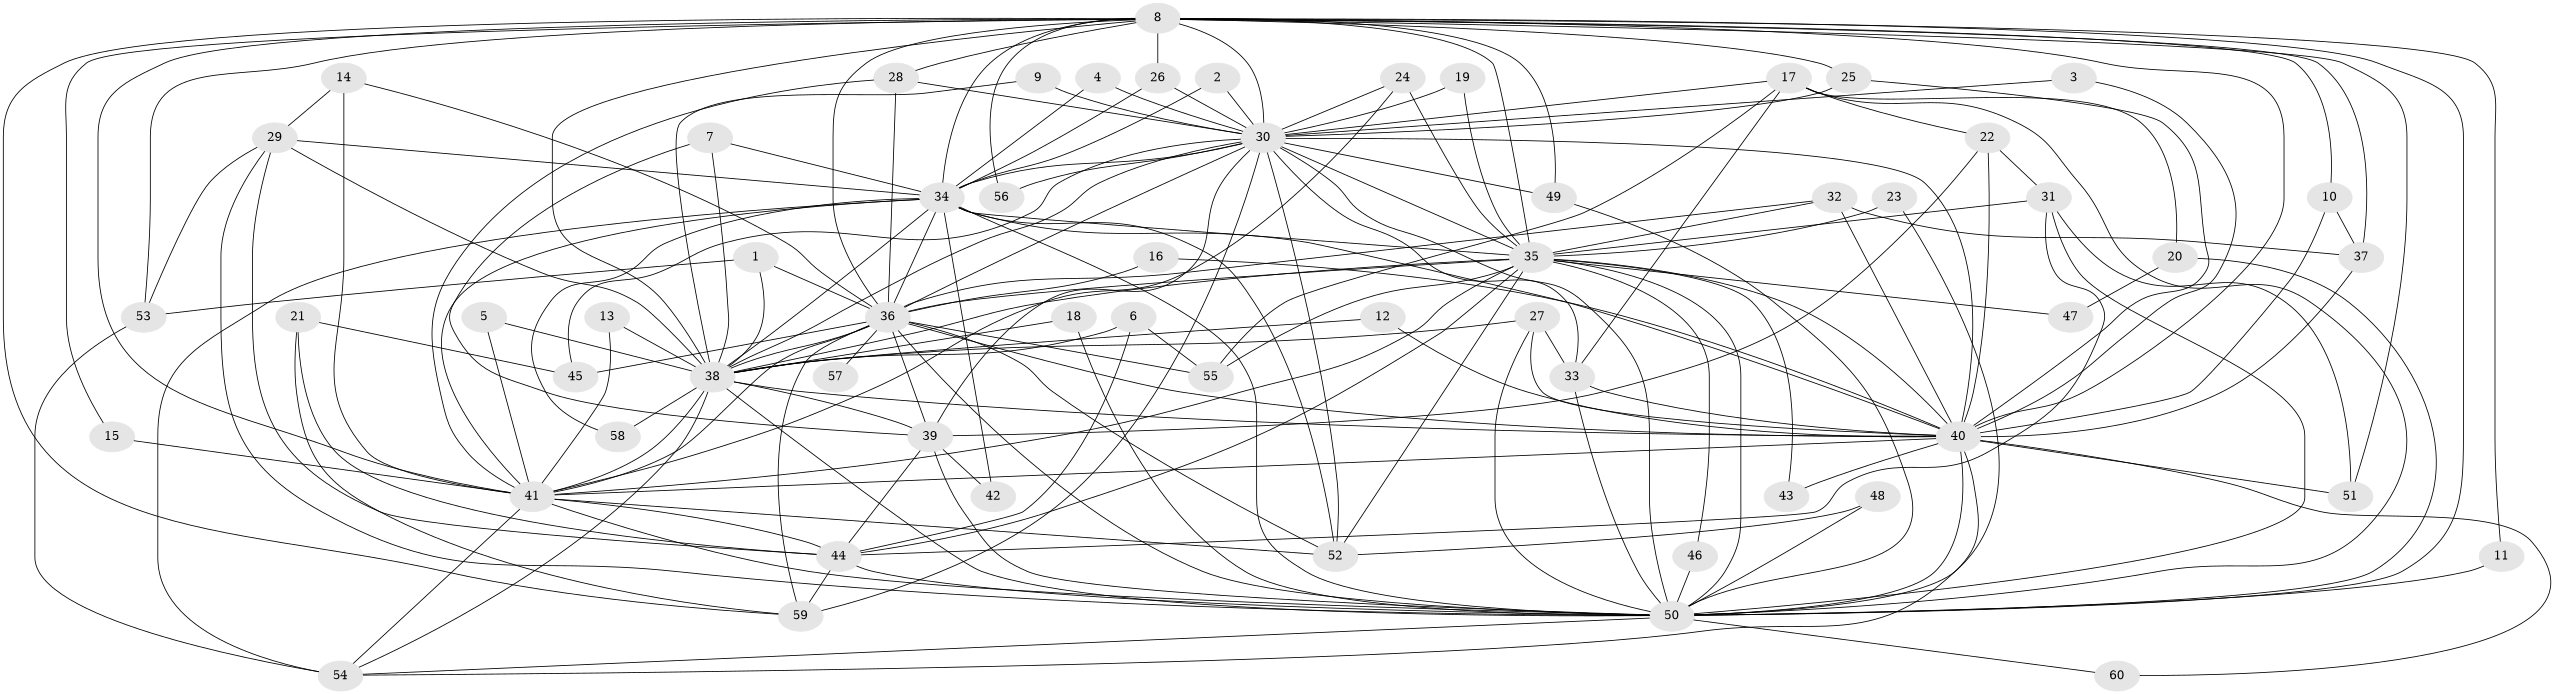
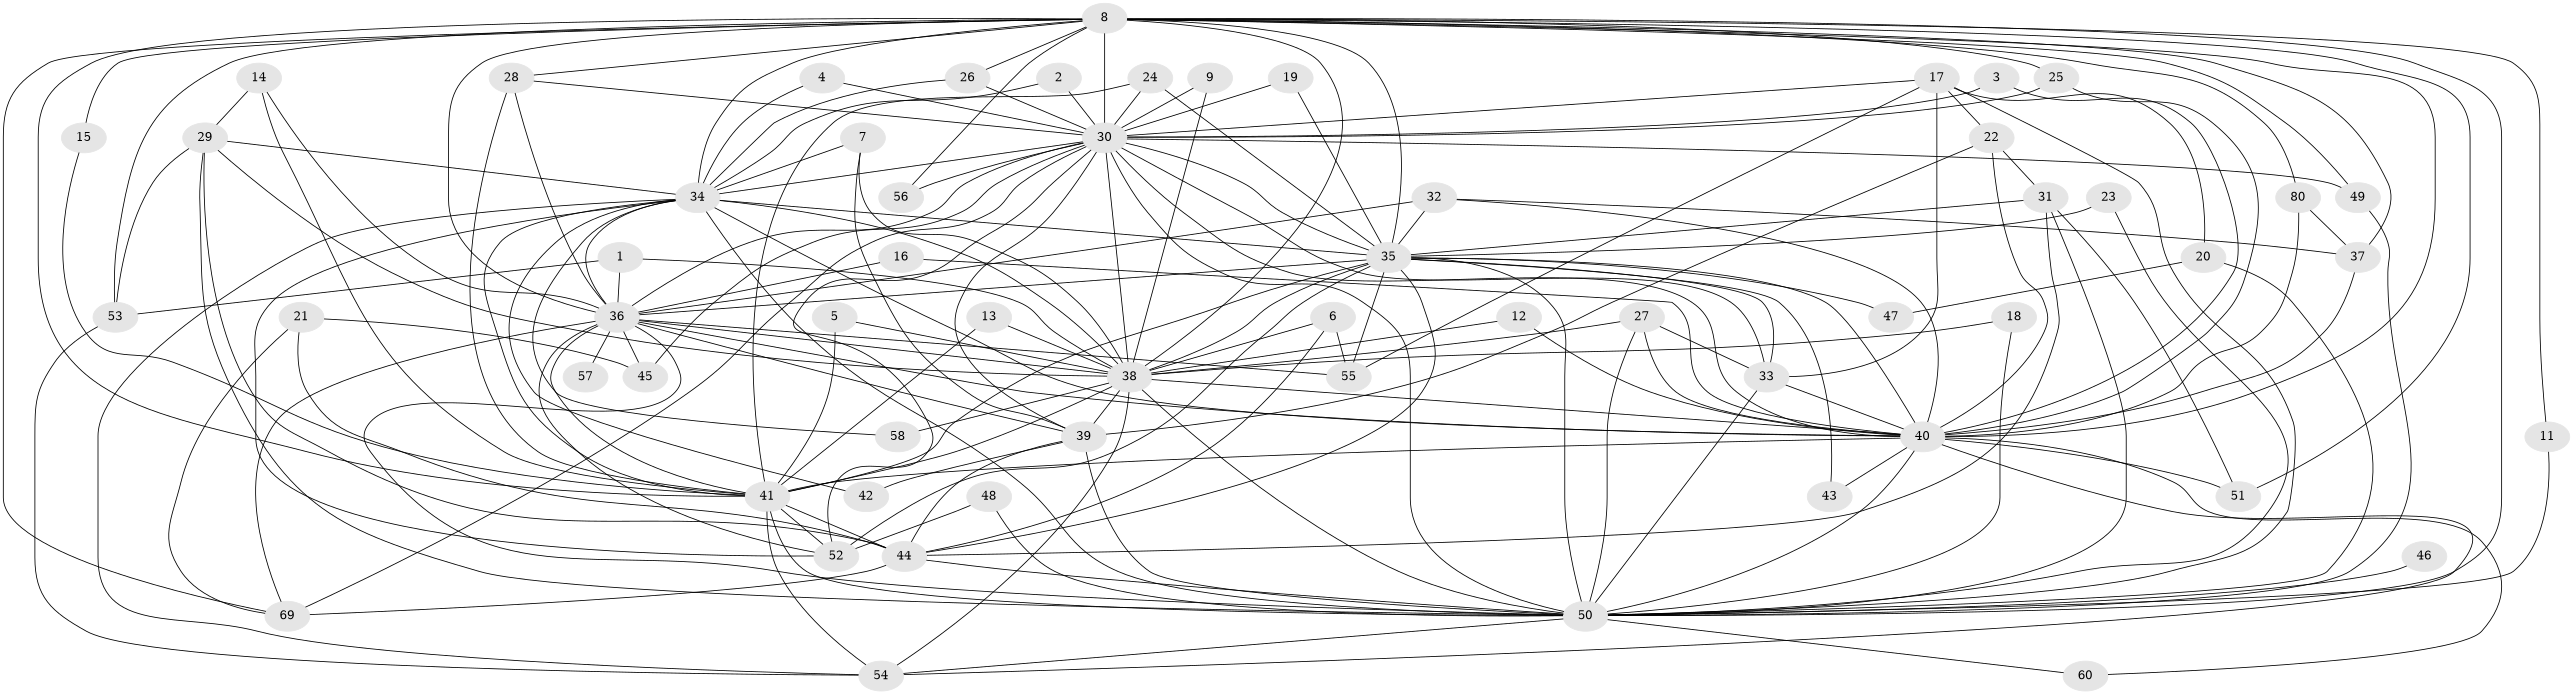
node "10": label "10" -> "80"
edge "35" -- "46": now "35" -- "33"
node "59": label "59" -> "69"
